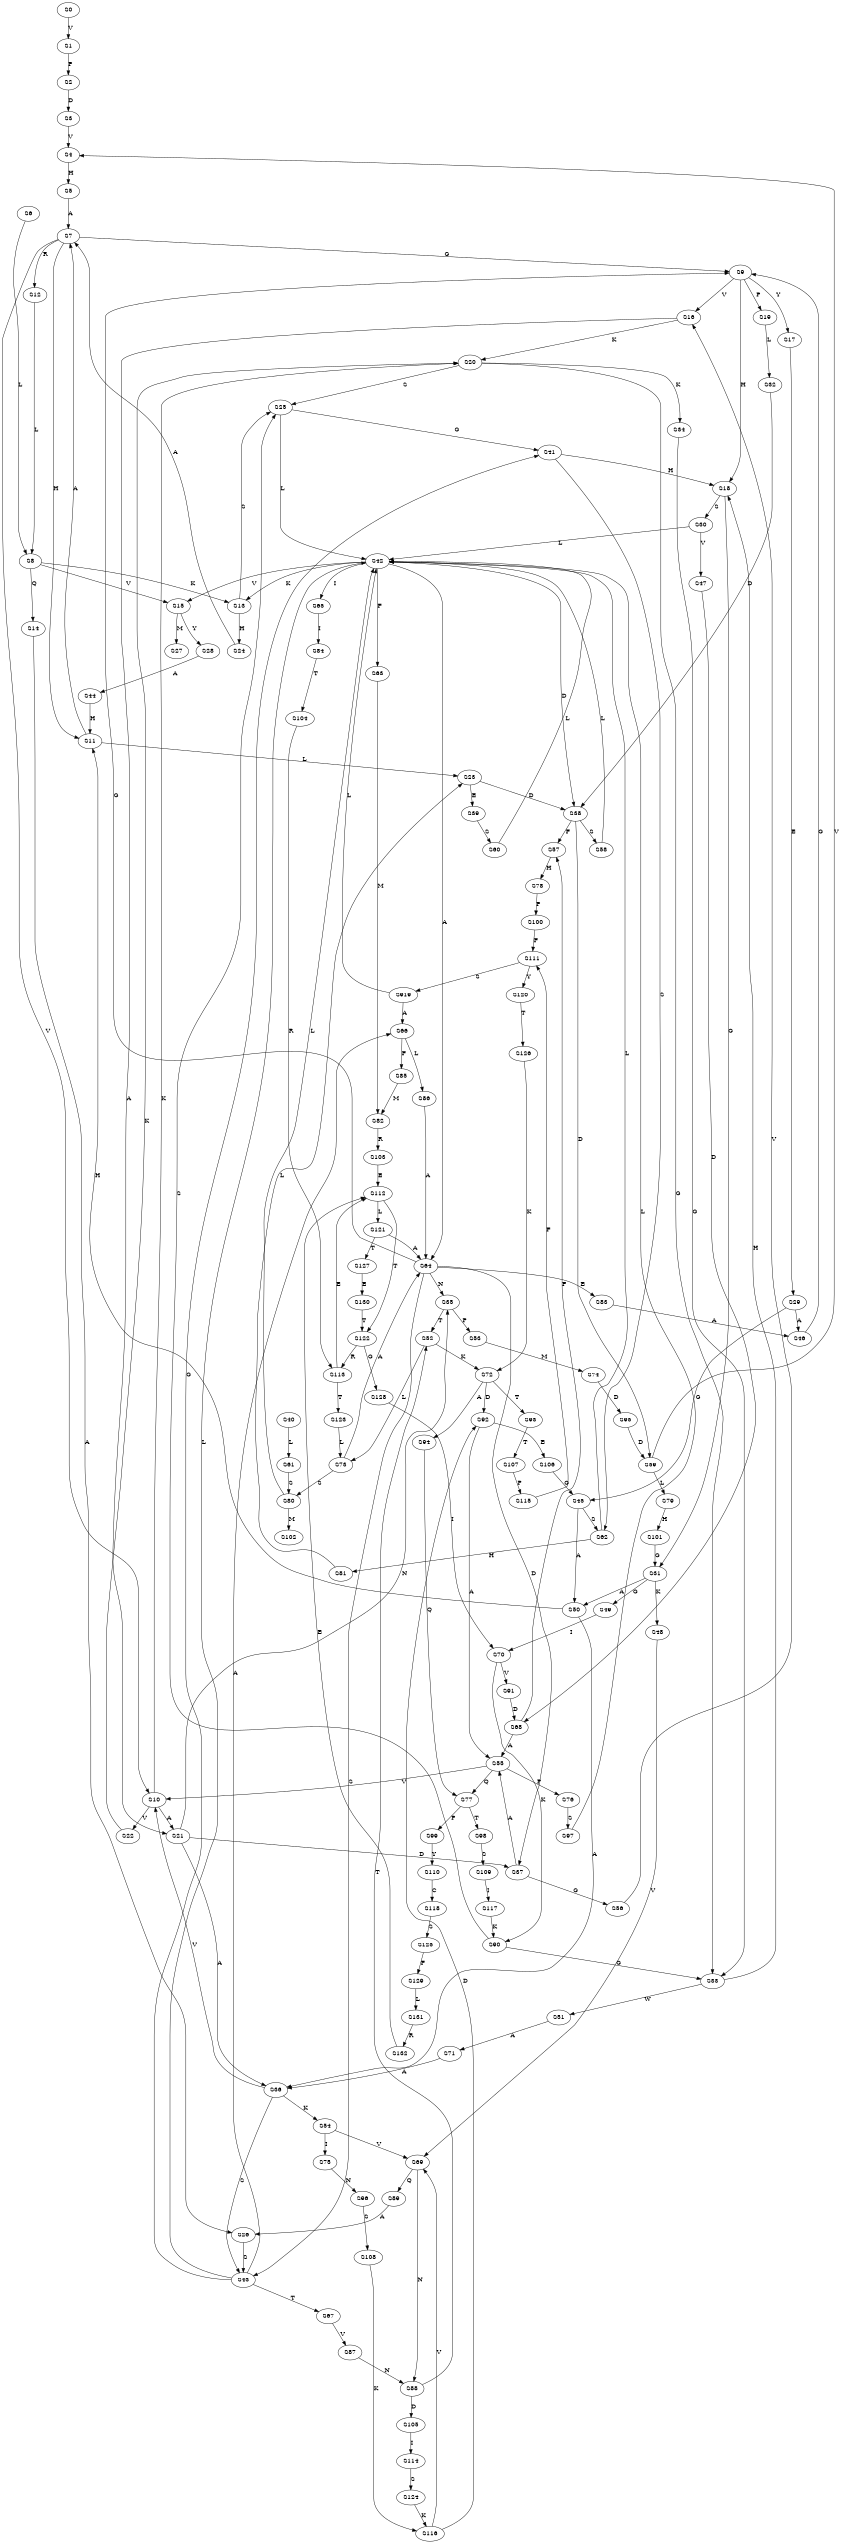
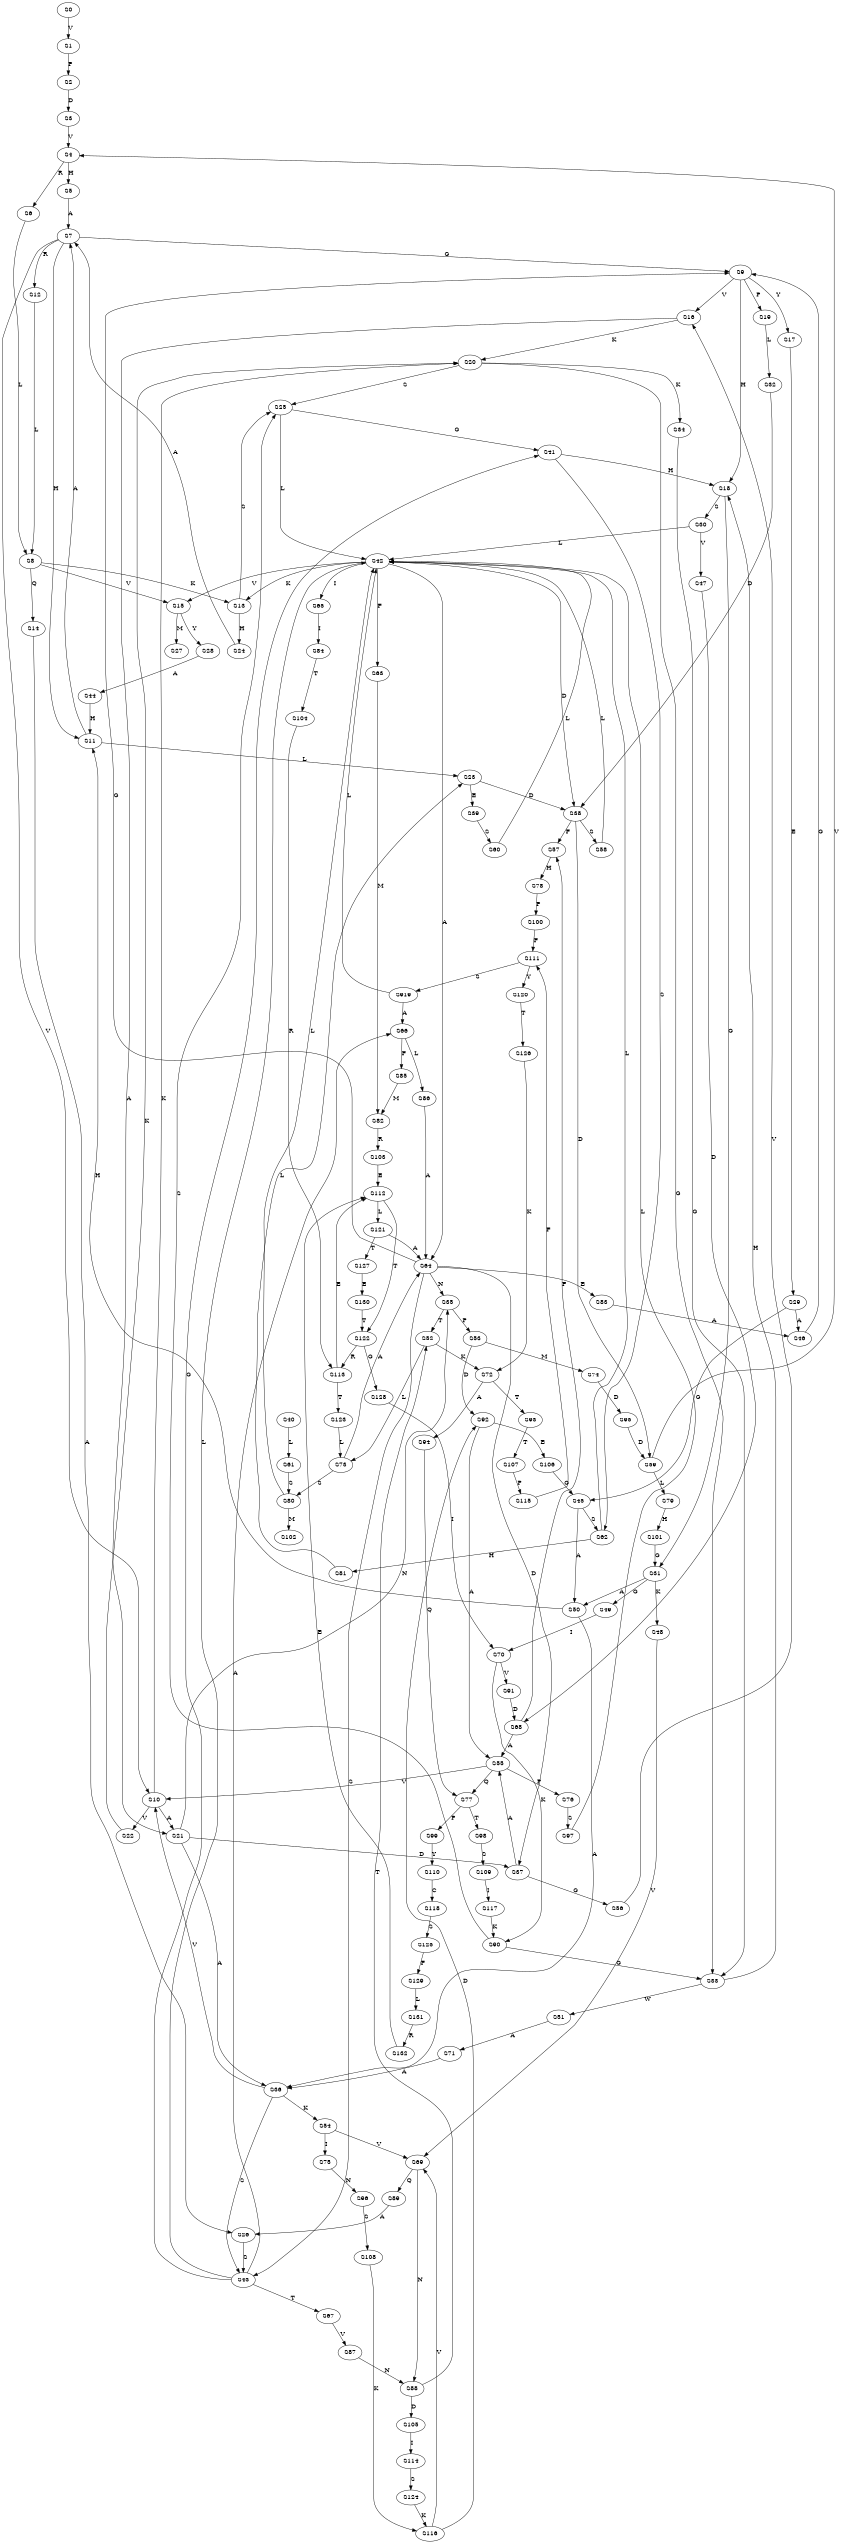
edge "S4" -> "S6": added, label "R"
edge "S72" -> "S92": now "S53" -> "S92"
